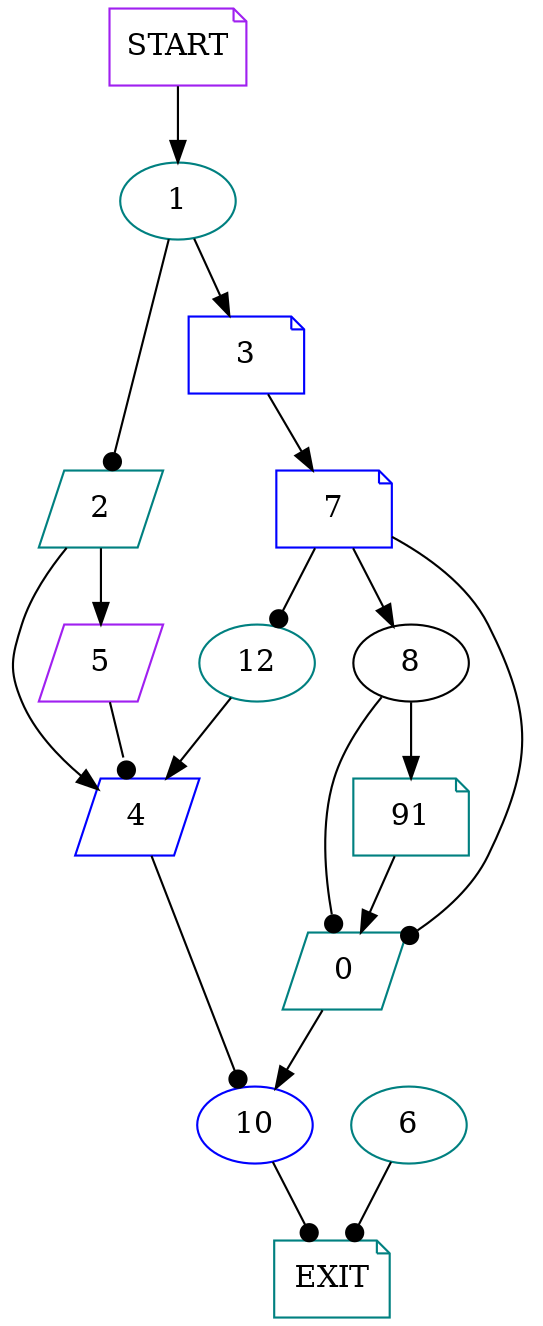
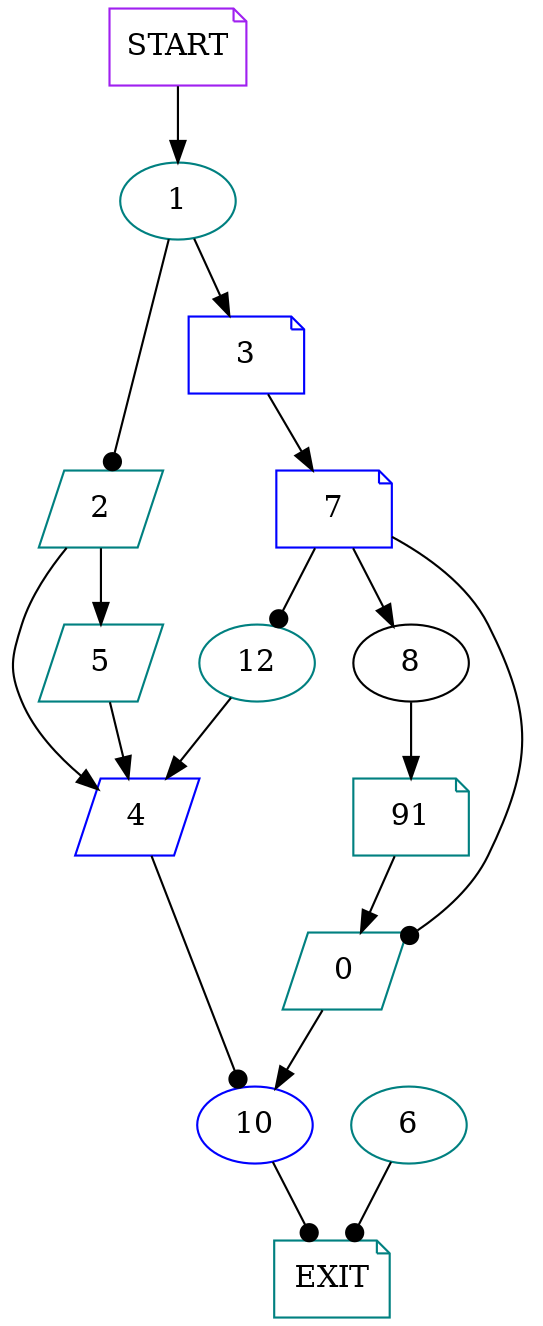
node "5": color purple -> teal
edge "5" -> "4": arrowhead dot -> normal
edge "8" -> "0": removed
